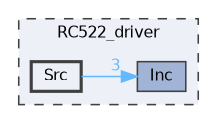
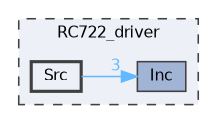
cluster "RC522_driver": label "RC522_driver" -> "RC722_driver"
